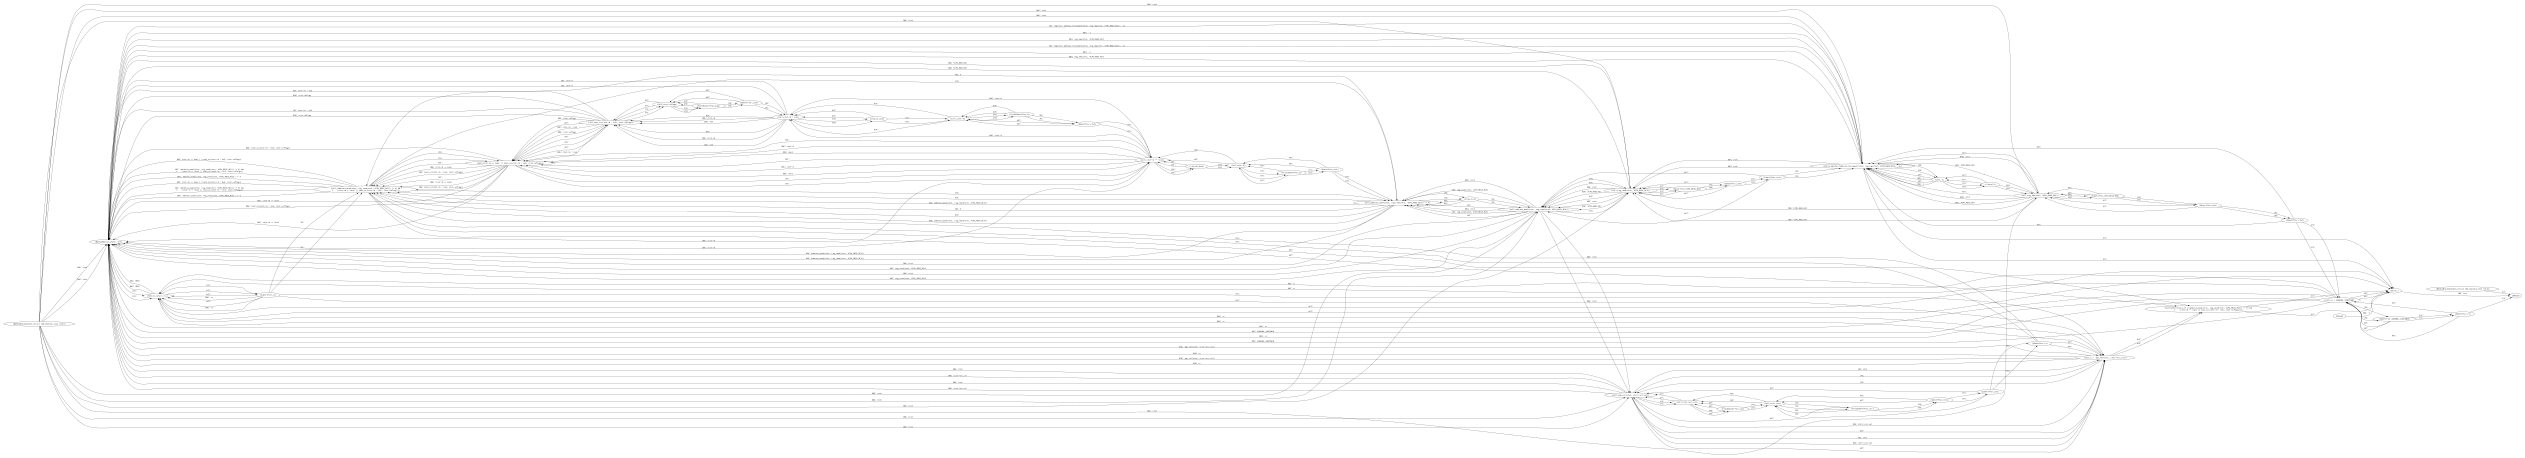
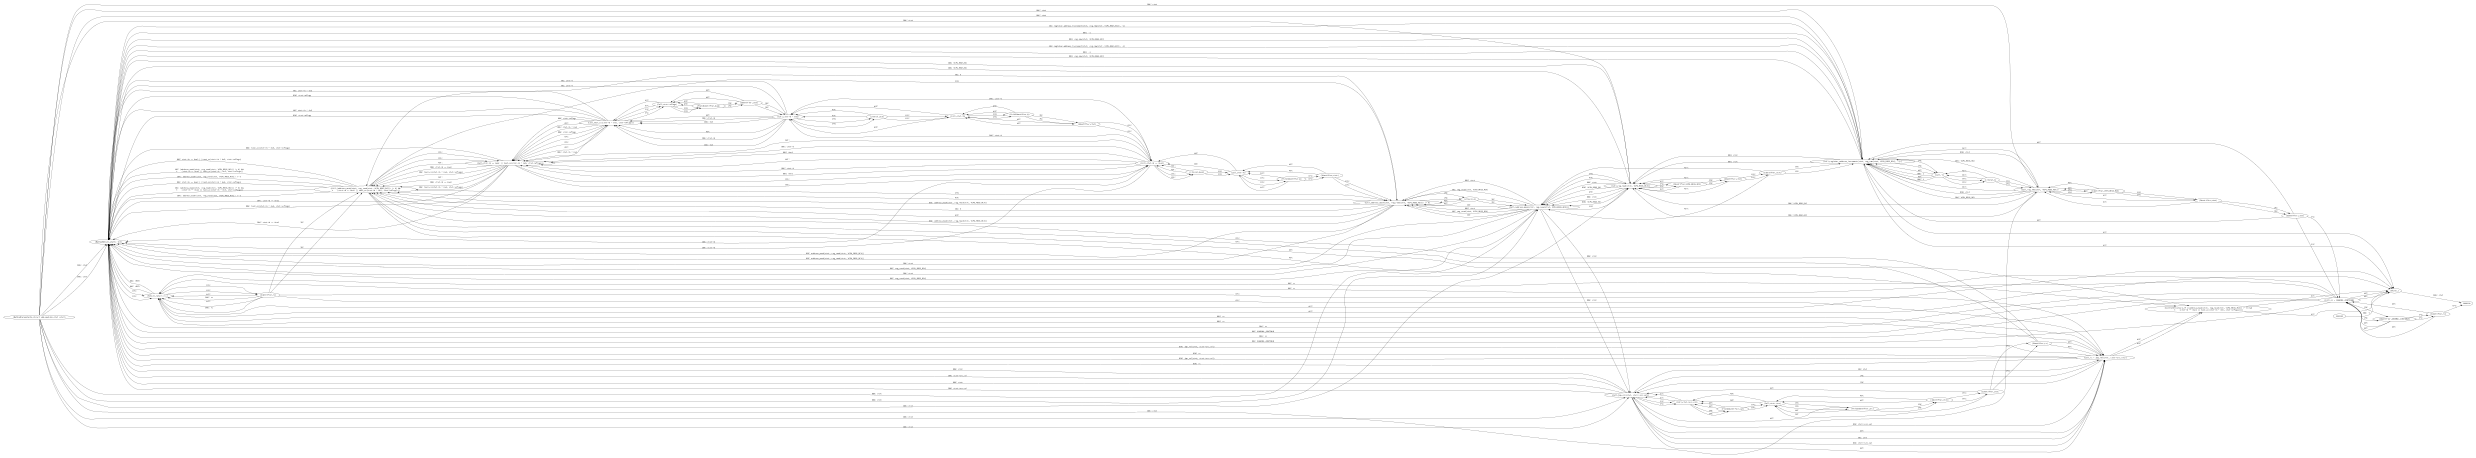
node "(MethodParameterOut,struct x86_emulate_ctxt *ctxt)": removed
